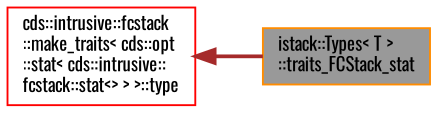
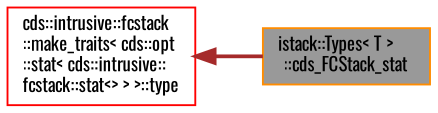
node "istack::Types< T > ::traits_FCStack_stat": label "istack::Types< T > ::traits_FCStack_stat" -> "istack::Types< T > ::cds_FCStack_stat"
